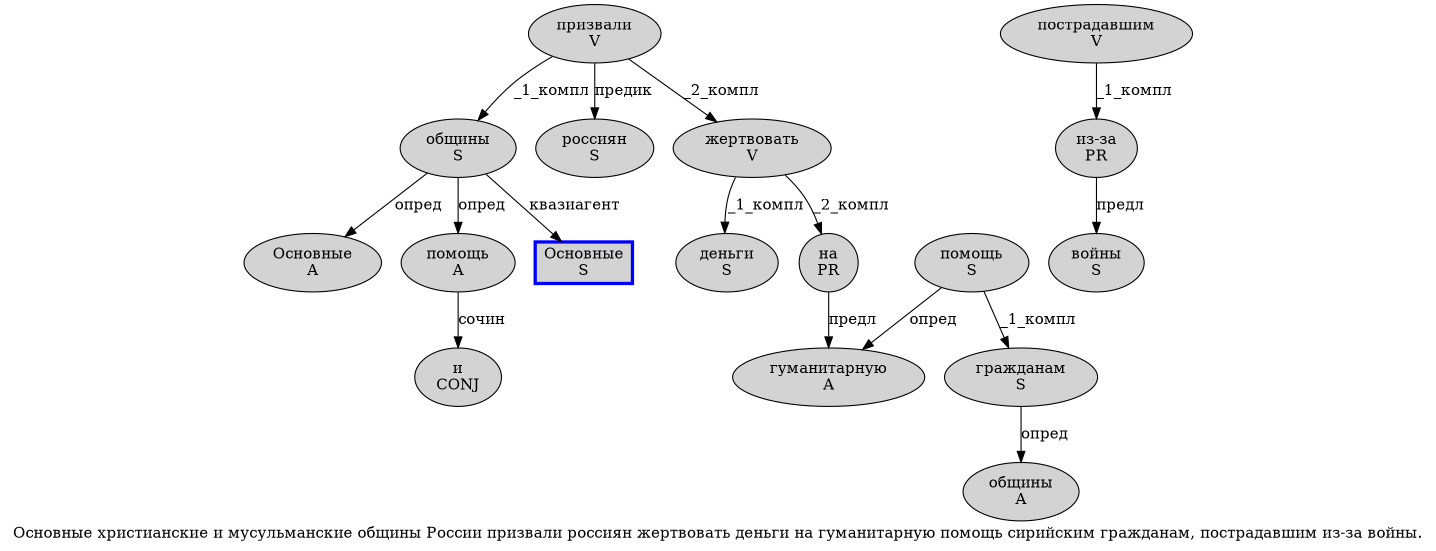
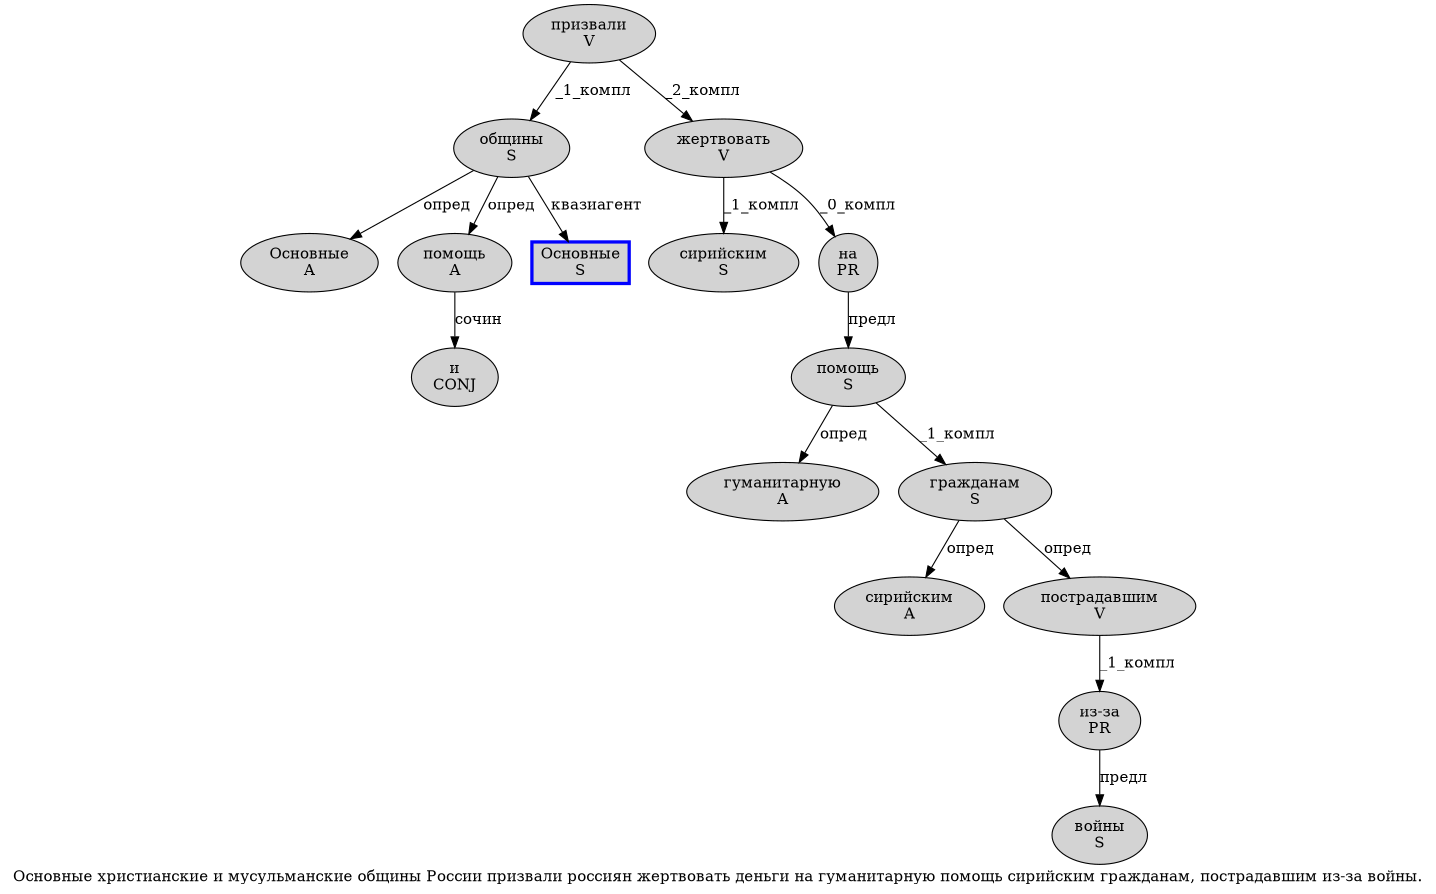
node "россиян S": removed
edge "жертвовать V" -> "на PR": label "_2_компл" -> "_0_компл"
node "деньги S": label "деньги S" -> "сирийским S"
edge "на PR" -> "гуманитарную A": now "на PR" -> "помощь S"
node "общины A": label "общины A" -> "сирийским A"
edge "гражданам S" -> "пострадавшим V": added, label "опред"
